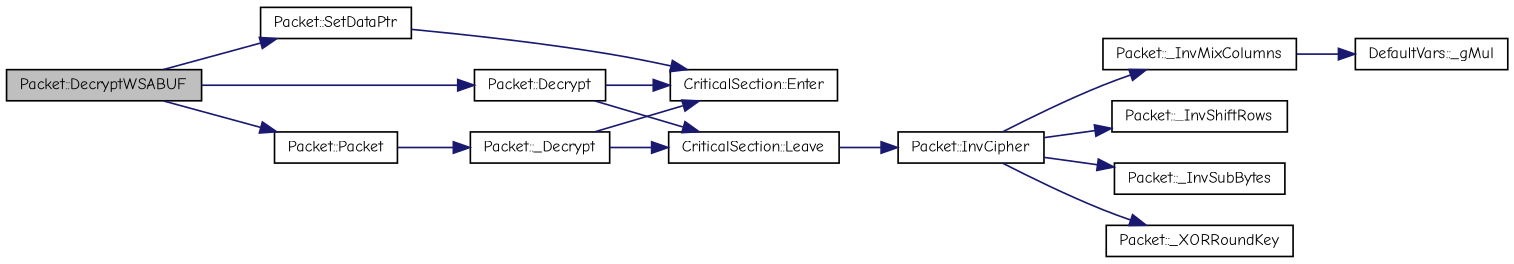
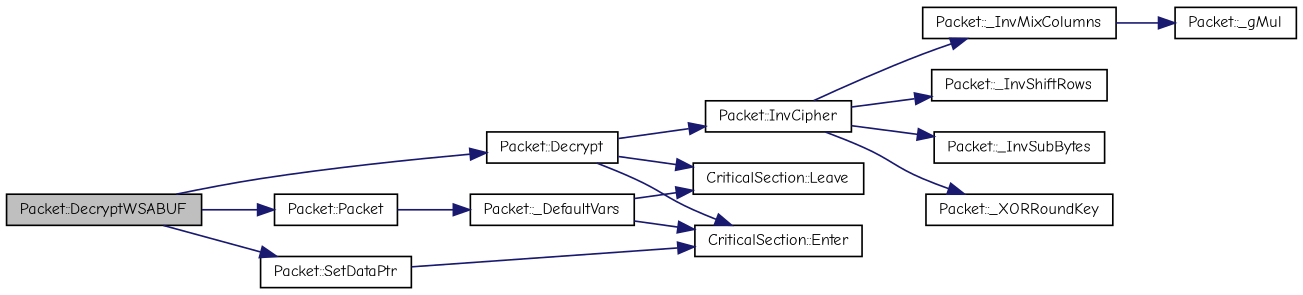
node "DefaultVars::_gMul": label "DefaultVars::_gMul" -> "Packet::_gMul"
node "Packet::_Decrypt": label "Packet::_Decrypt" -> "Packet::_DefaultVars"
edge "CriticalSection::Leave" -> "Packet::InvCipher": now "Packet::Decrypt" -> "Packet::InvCipher"
